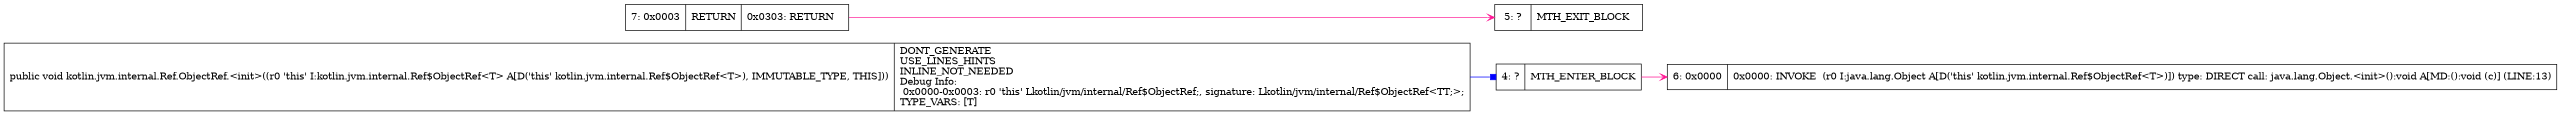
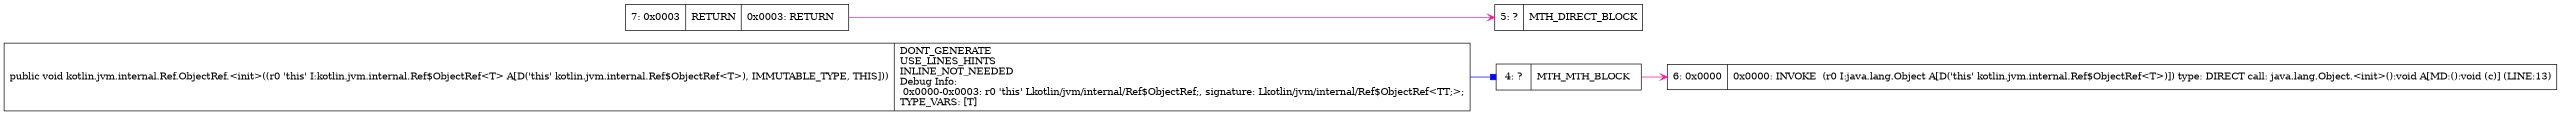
node "7: 0x0003": text "0x0303: RETURN" -> "0x0003: RETURN"
node "5: ?": text "MTH_EXIT_BLOCK" -> "MTH_DIRECT_BLOCK"
node "4: ?": text "MTH_ENTER_BLOCK" -> "MTH_MTH_BLOCK"
